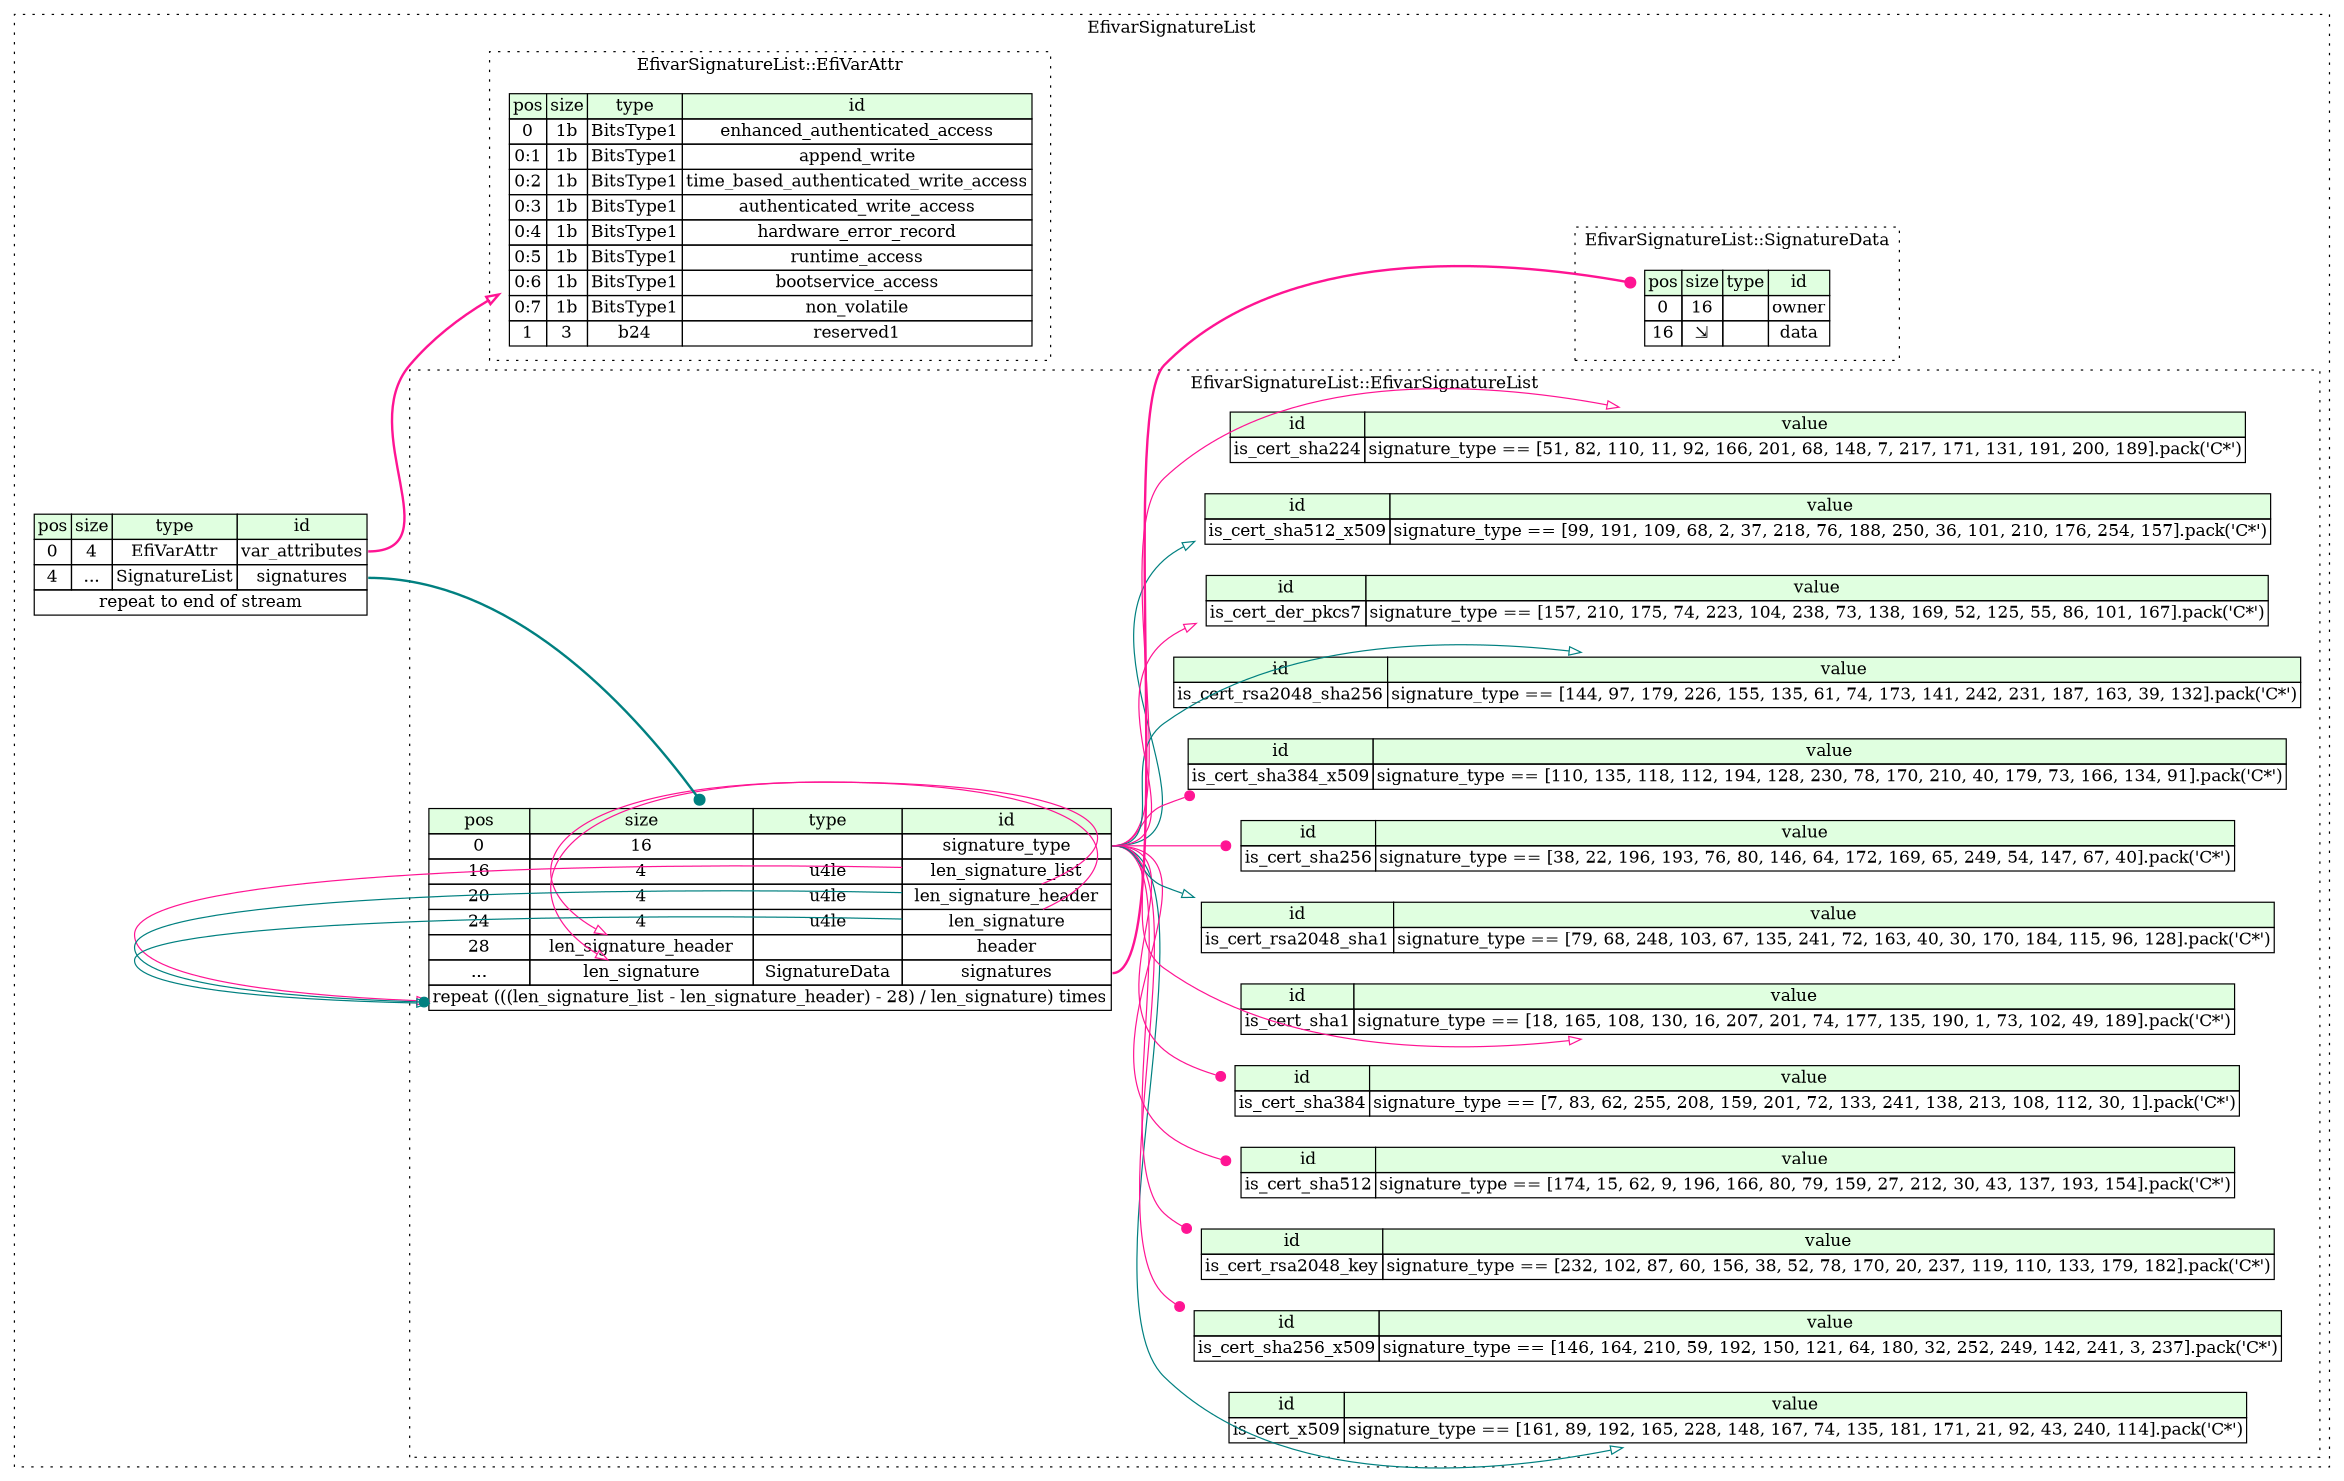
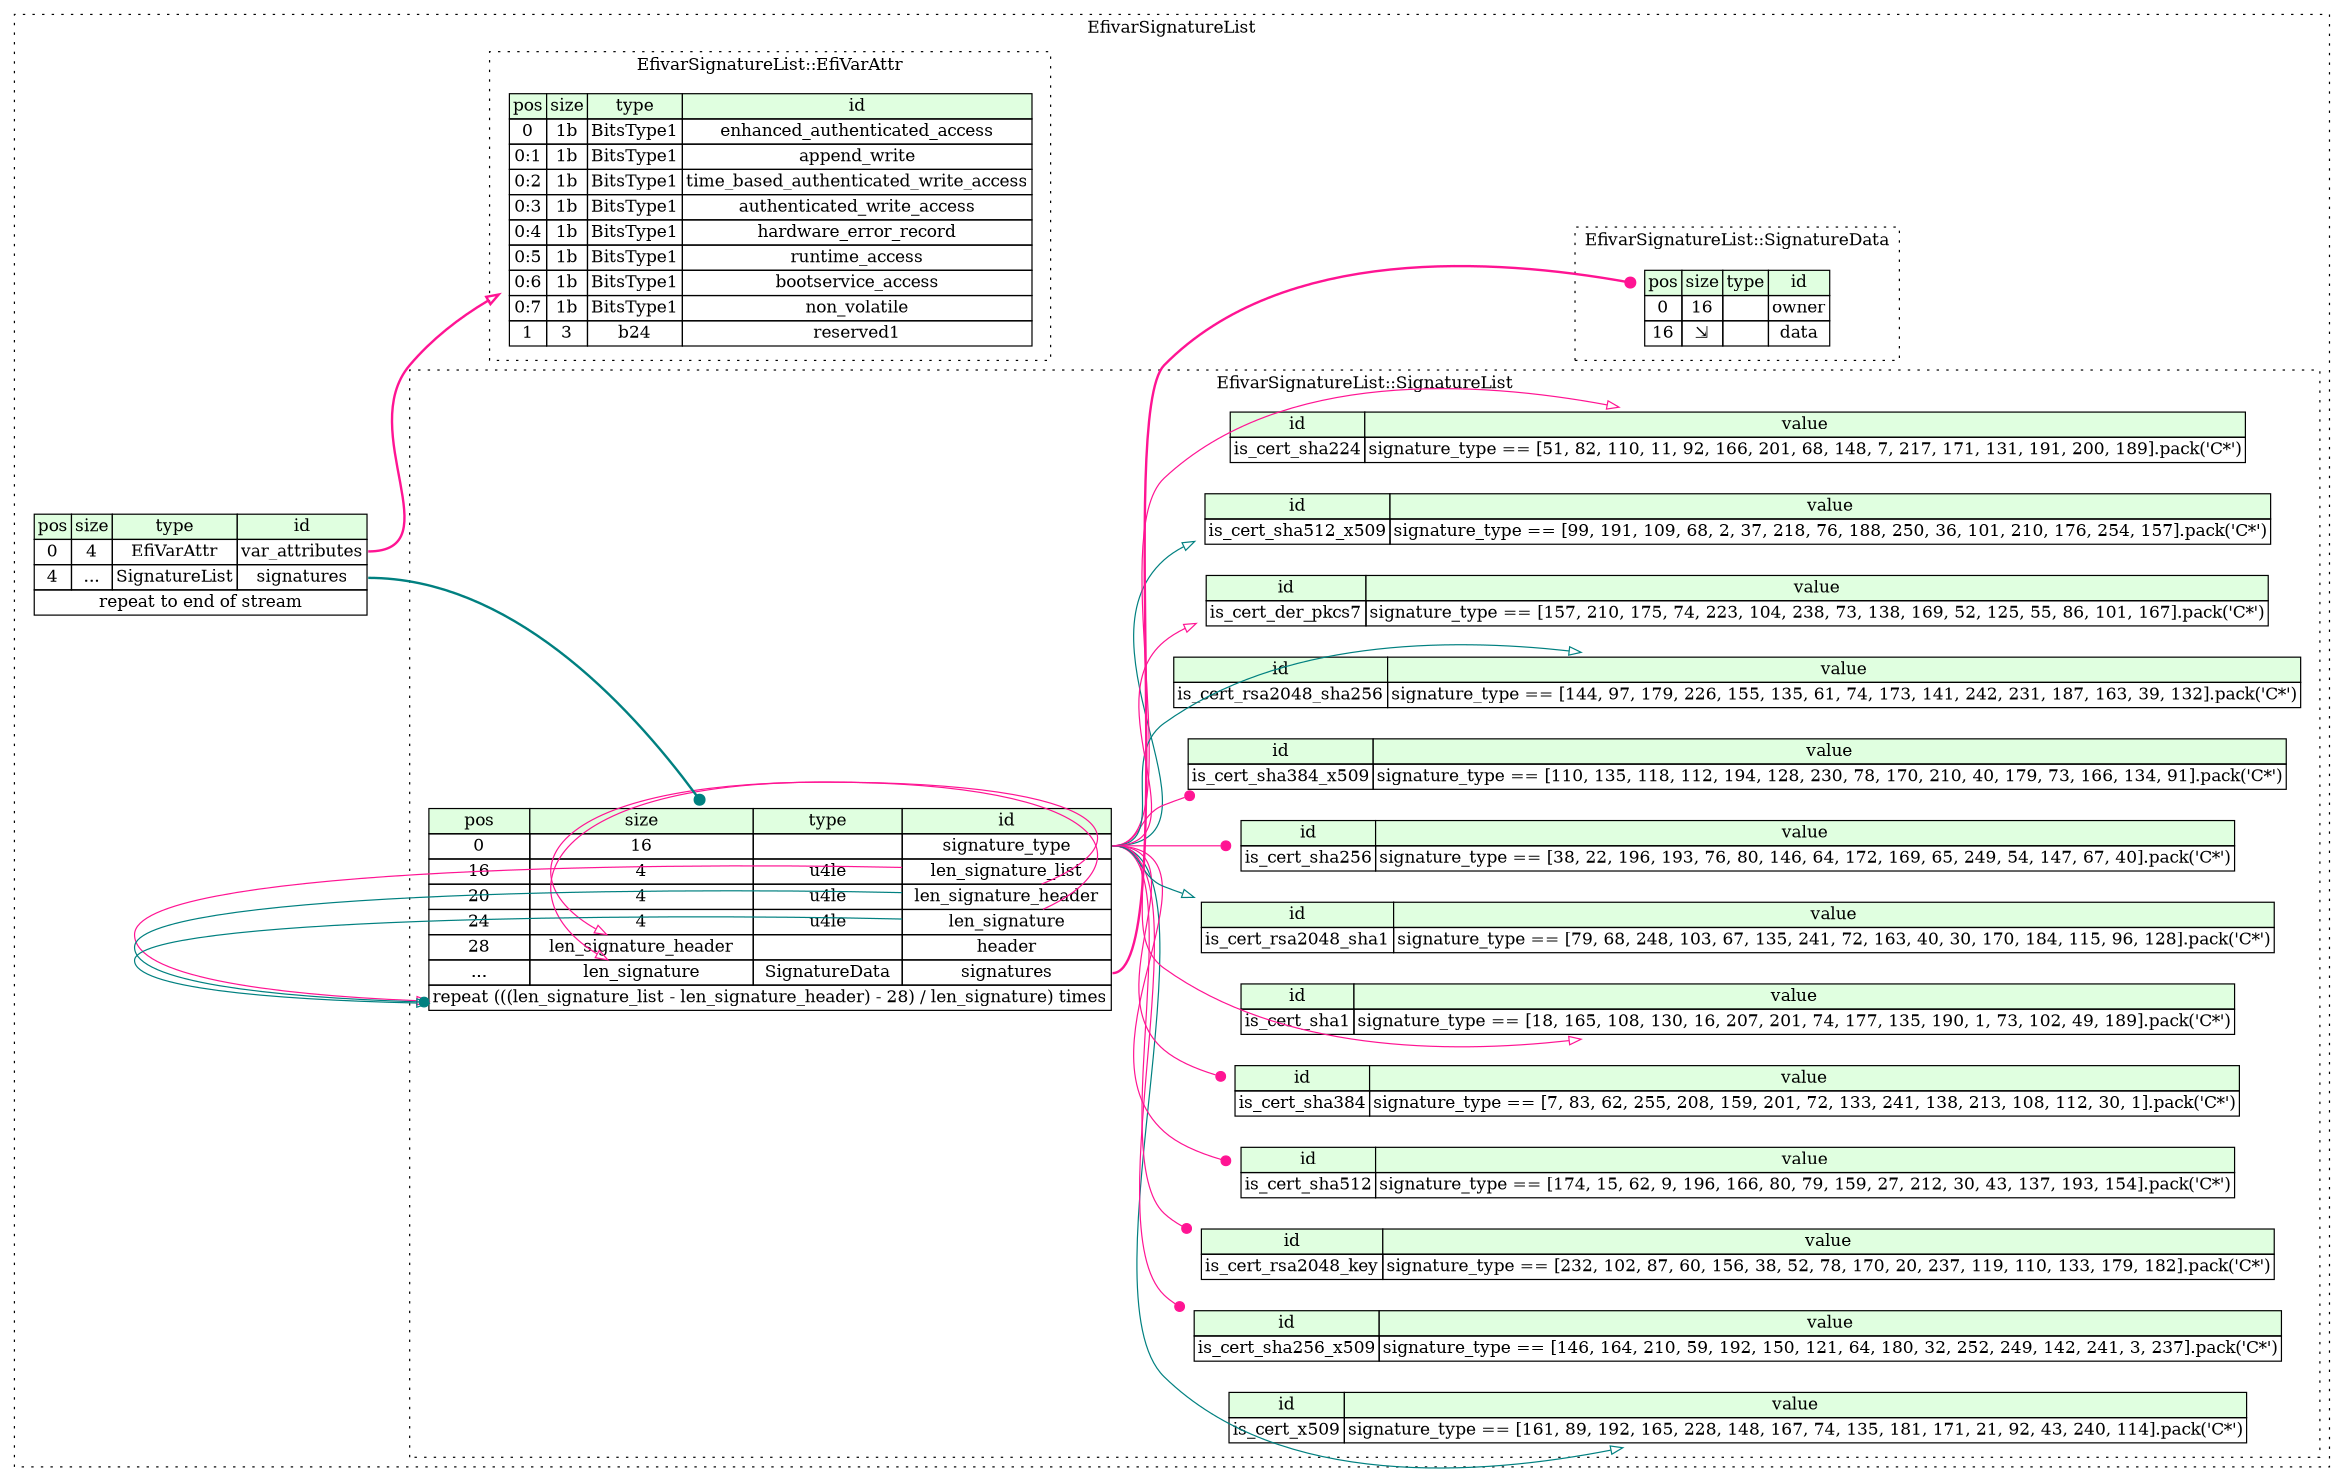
cluster "EfivarSignatureList::EfivarSignatureList": label "EfivarSignatureList::EfivarSignatureList" -> "EfivarSignatureList::SignatureList"
